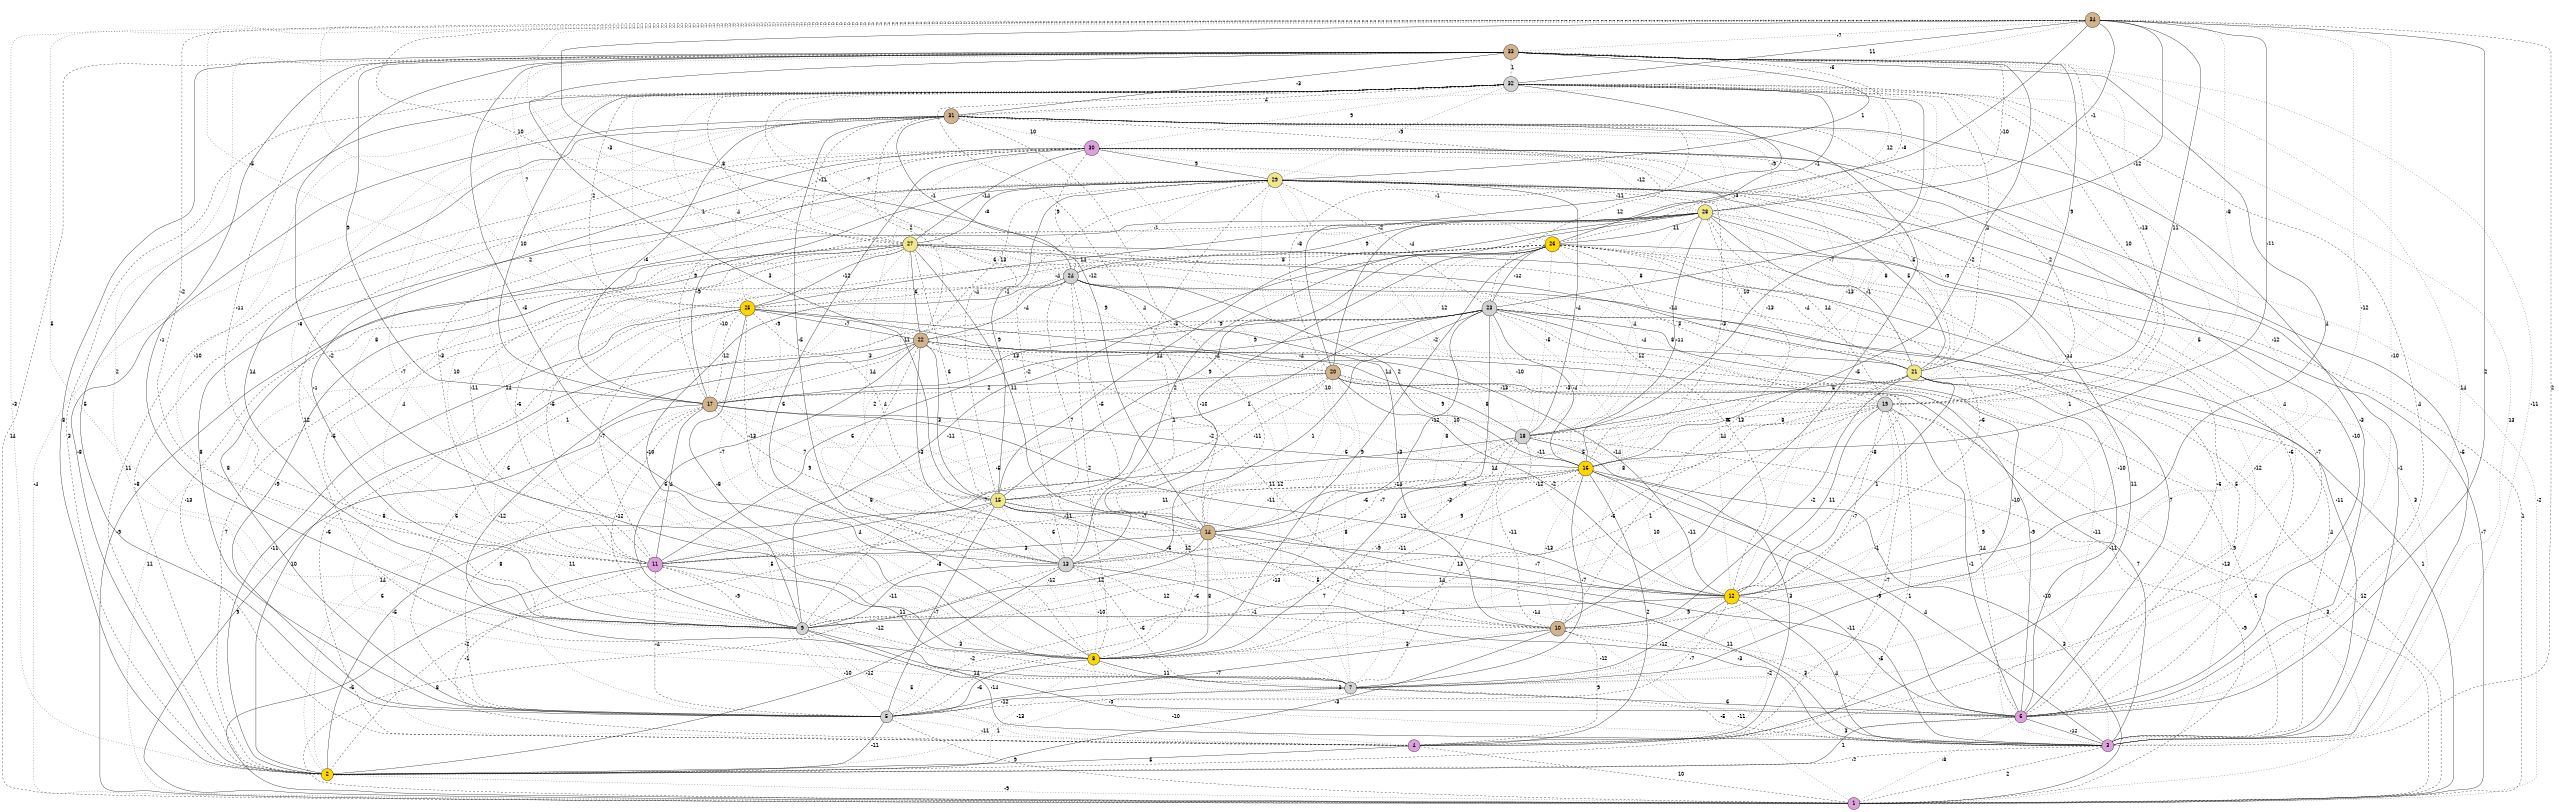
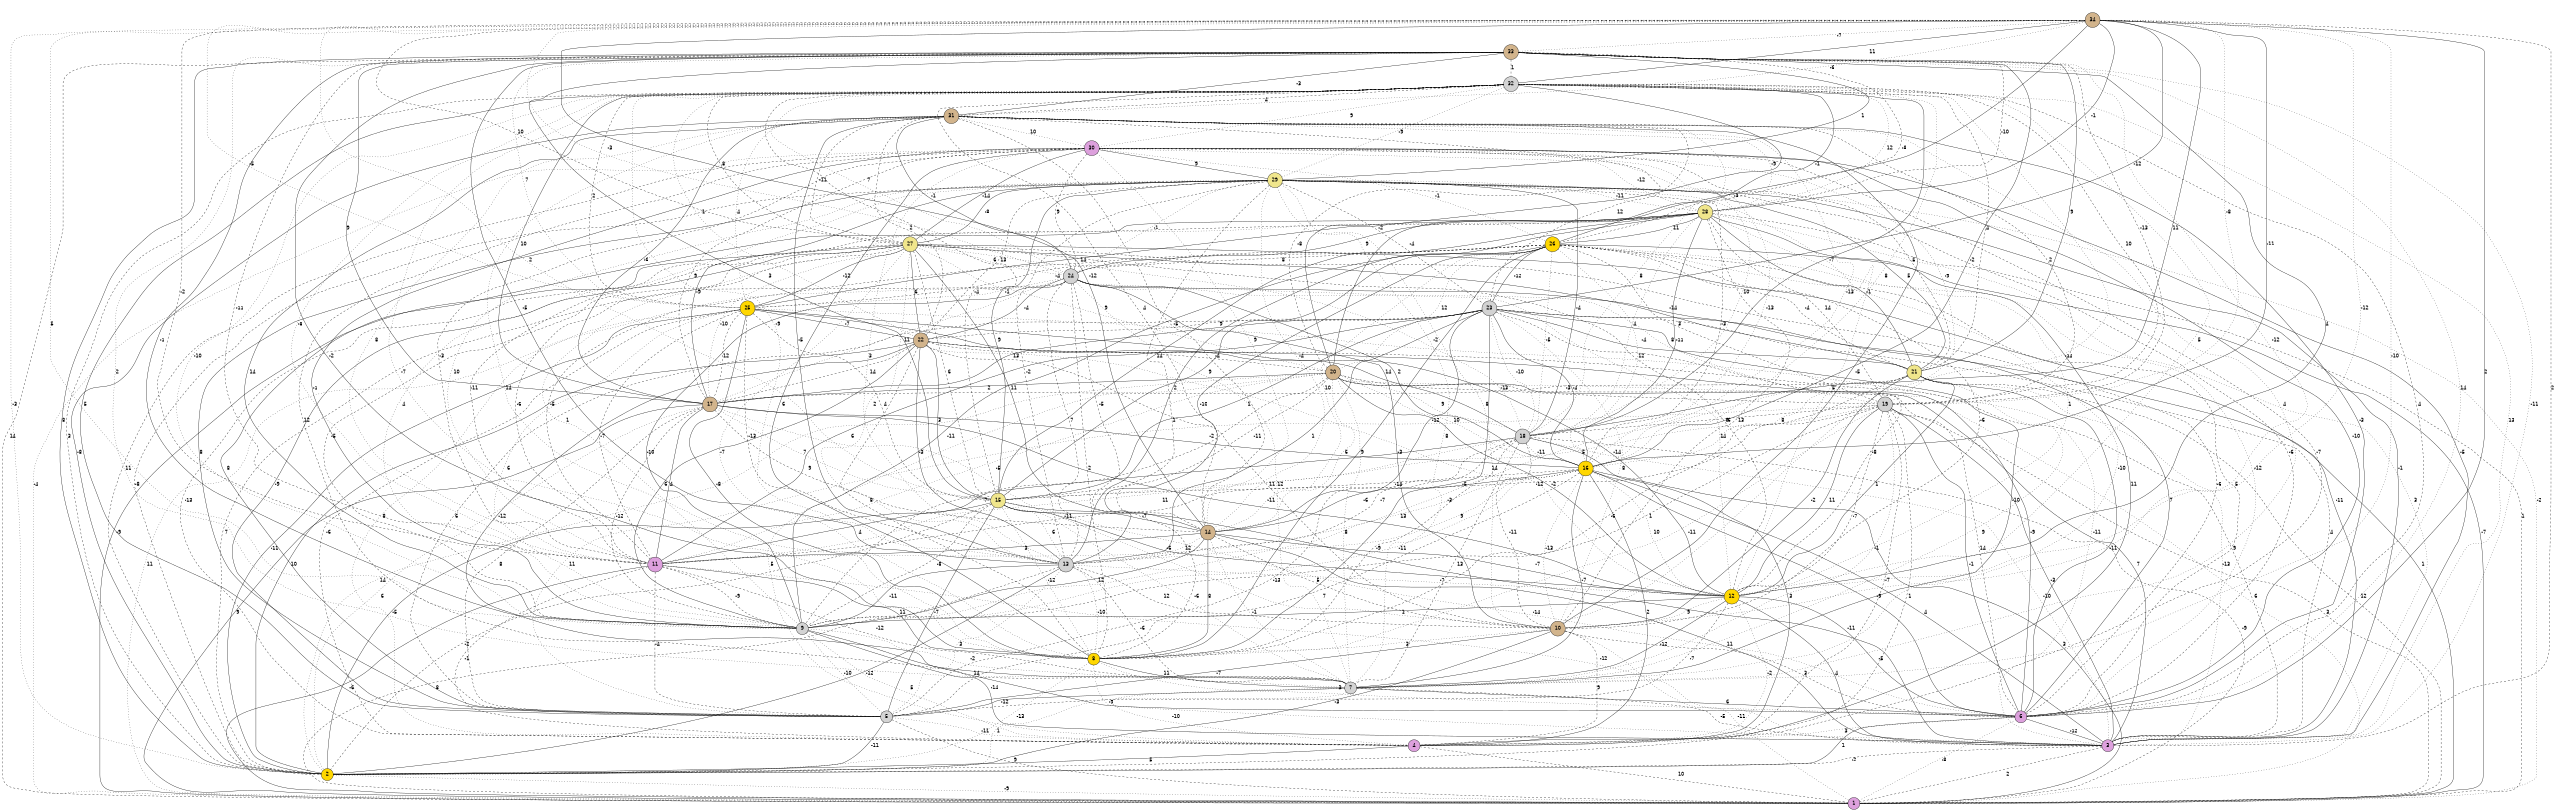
edge "13" -- "12": label "14" -> "-7"
edge "13" -- "3": now "19" -- "3"
edge "8" -- "5": removed, label "-6"
